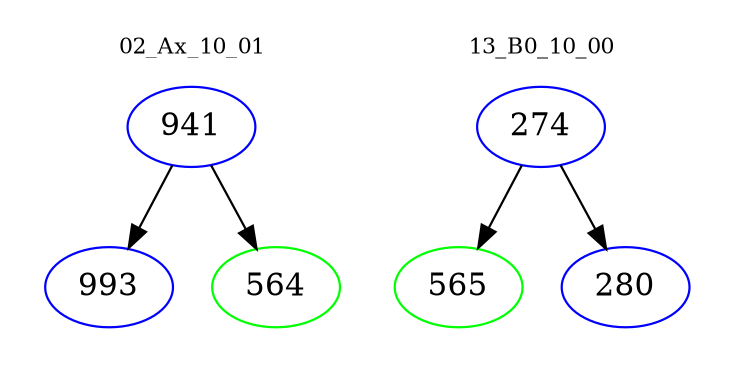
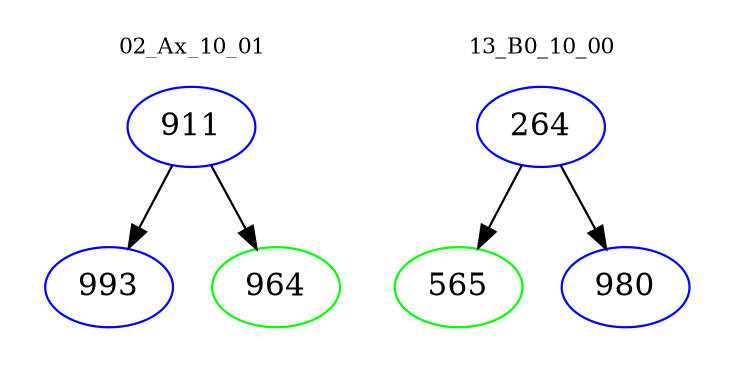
node "941": label "941" -> "911"
node "274": label "274" -> "264"
node "564": label "564" -> "964"
node "280": label "280" -> "980"
